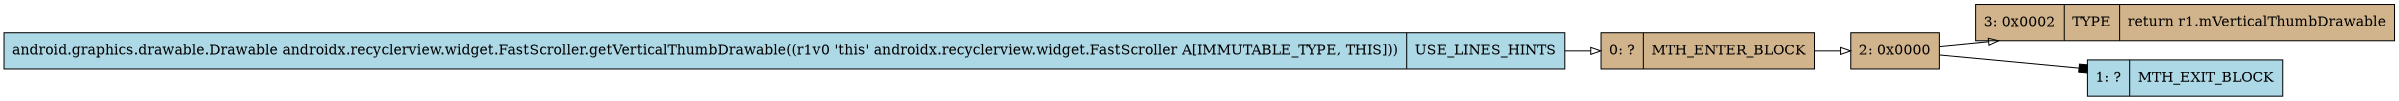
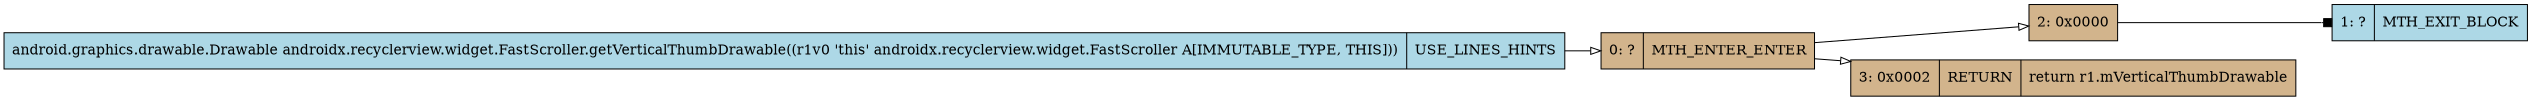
node "3: 0x0002": text "TYPE" -> "RETURN"
edge "2: 0x0000" -> "3: 0x0002": now "0: ?" -> "3: 0x0002"
node "0: ?": text "MTH_ENTER_BLOCK" -> "MTH_ENTER_ENTER"
